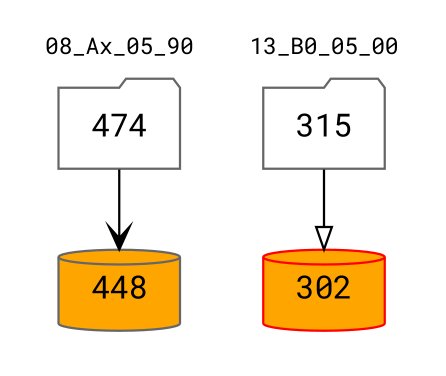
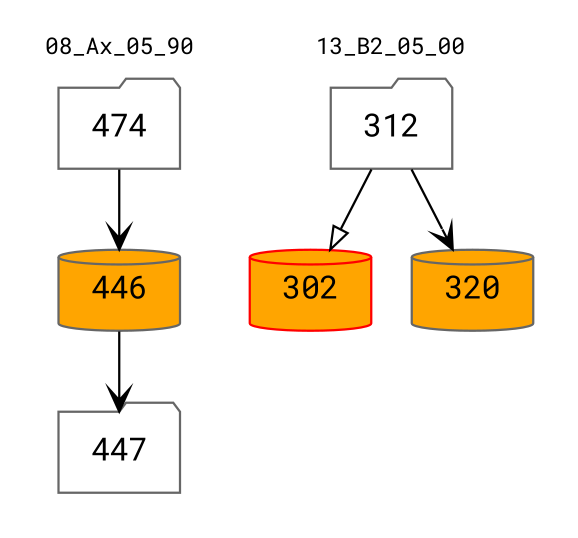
cluster "13_B0_05_00": label "13_B0_05_00" -> "13_B2_05_00"
node "315": label "315" -> "312"
node "448": label "448" -> "446"
node "320": added
node "447": added
